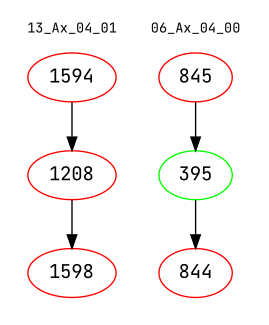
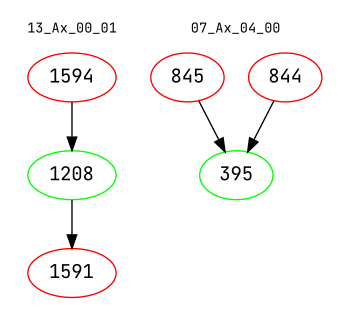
cluster "13_Ax_04_01": label "13_Ax_04_01" -> "13_Ax_00_01"
cluster "06_Ax_04_00": label "06_Ax_04_00" -> "07_Ax_04_00"
node "1208": color red -> green
edge "395" -> "844": reversed
node "1598": label "1598" -> "1591"
